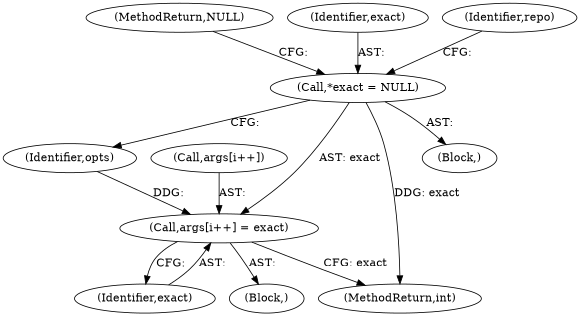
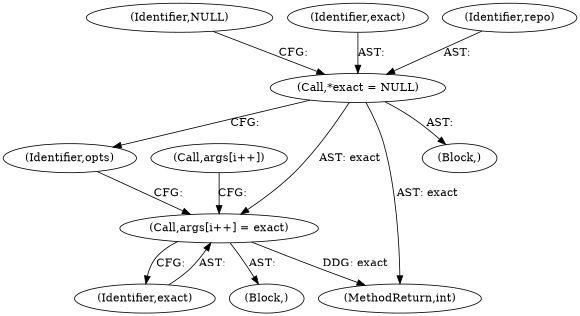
node "(MethodReturn,NULL)": label "(MethodReturn,NULL)" -> "(Identifier,NULL)"
edge "(Identifier,repo)" -> "(Call,*exact = NULL)": label "CFG: " -> "AST: "
edge "(Identifier,opts)" -> "(Call,args[i++] = exact)": label "DDG: " -> "CFG: "
edge "(Call,args[i++])" -> "(Call,args[i++] = exact)": label "AST: " -> "CFG: "
edge "(Call,*exact = NULL)" -> "(MethodReturn,int)": label "DDG: exact" -> "AST: exact"
edge "(Call,args[i++] = exact)" -> "(MethodReturn,int)": label "CFG: exact" -> "DDG: exact"
